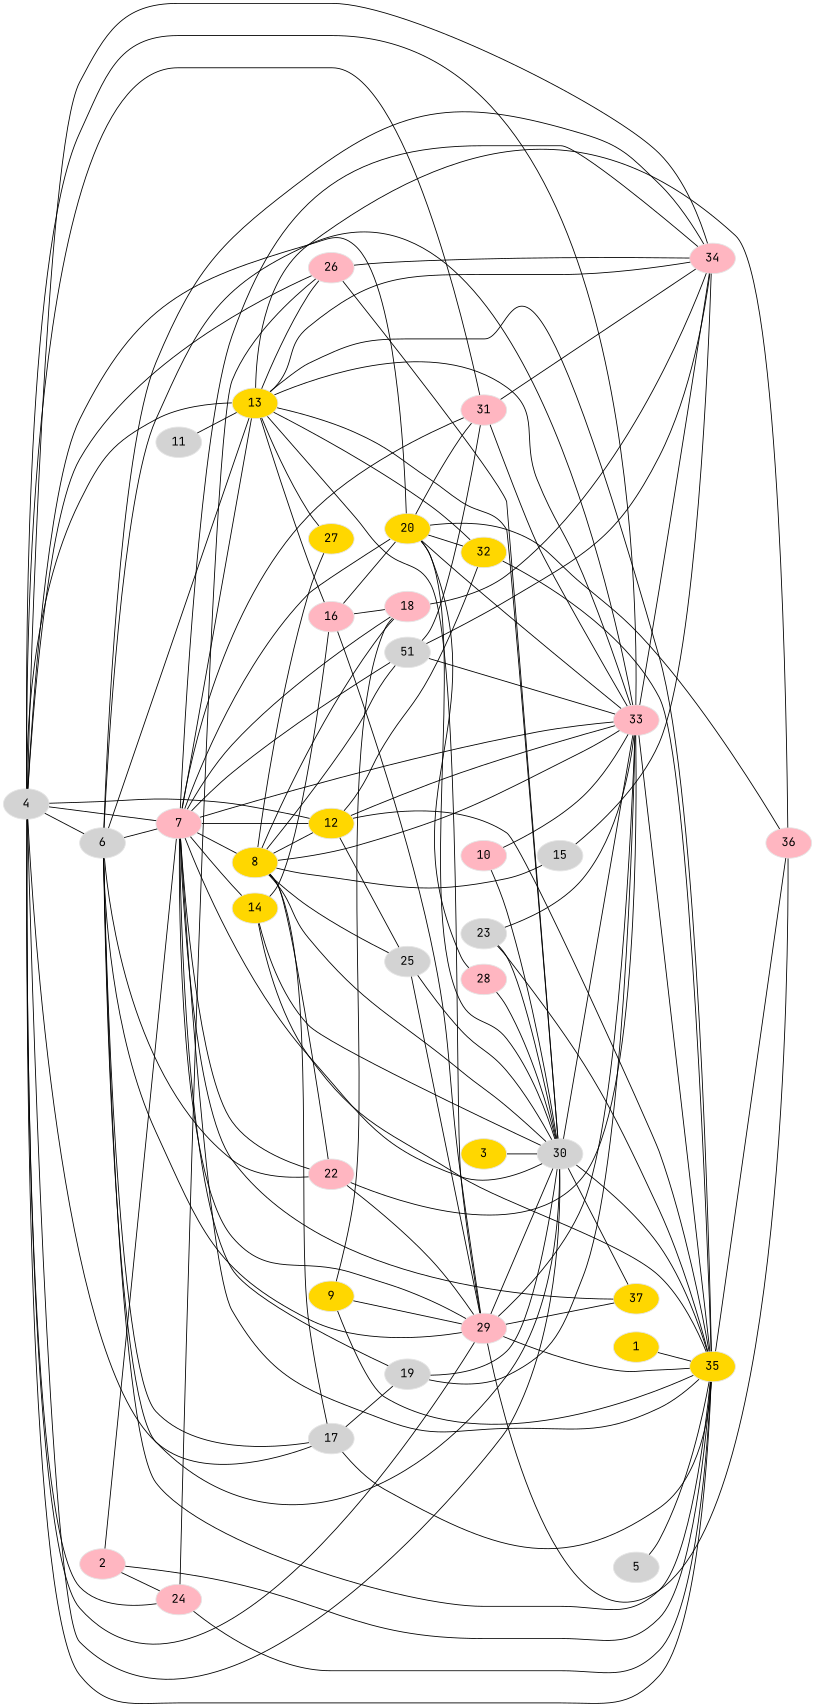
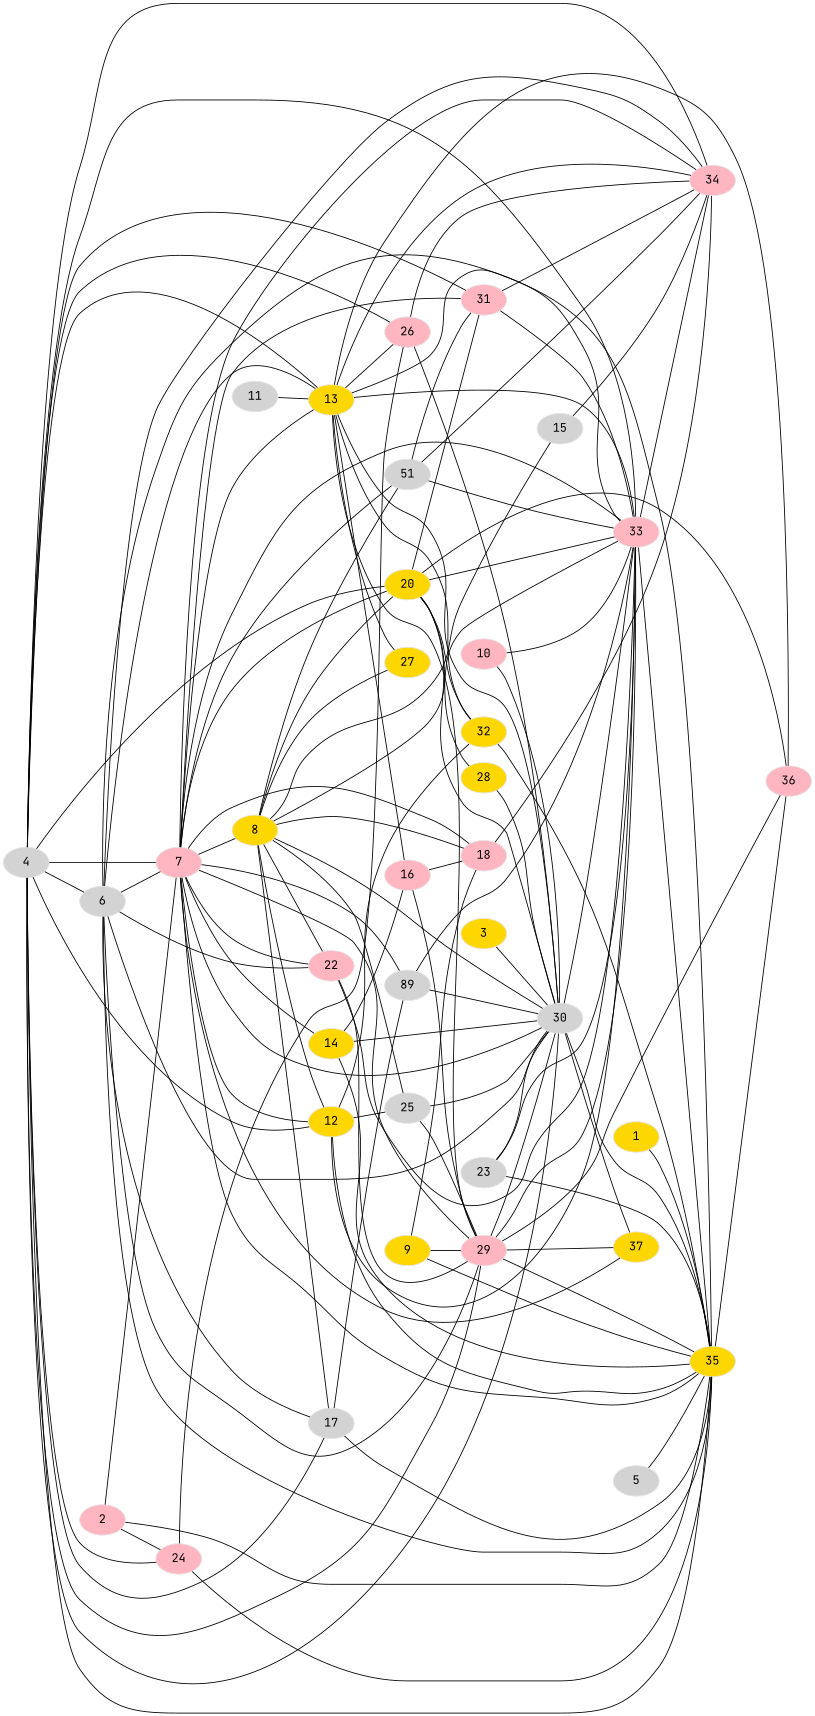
edge "20" -- "16": now "20" -- "8"
node "28": fillcolor lightpink -> gold
node "19": label "19" -> "89"
